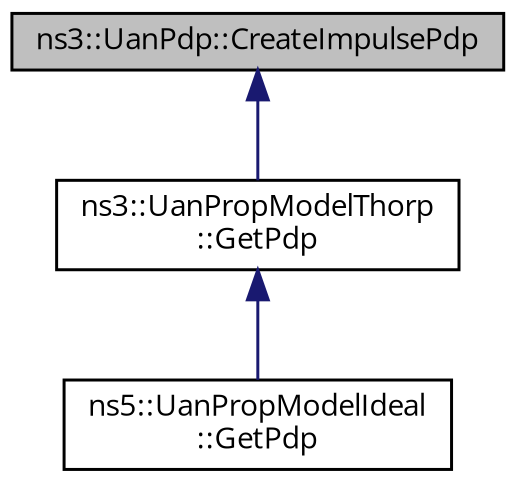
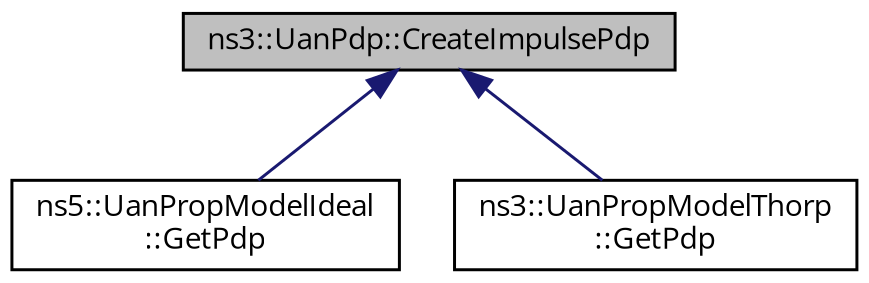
edge "ns5::UanPropModelIdeal ::GetPdp" -> "ns3::UanPropModelThorp ::GetPdp": now "ns5::UanPropModelIdeal ::GetPdp" -> "ns3::UanPdp::CreateImpulsePdp"
